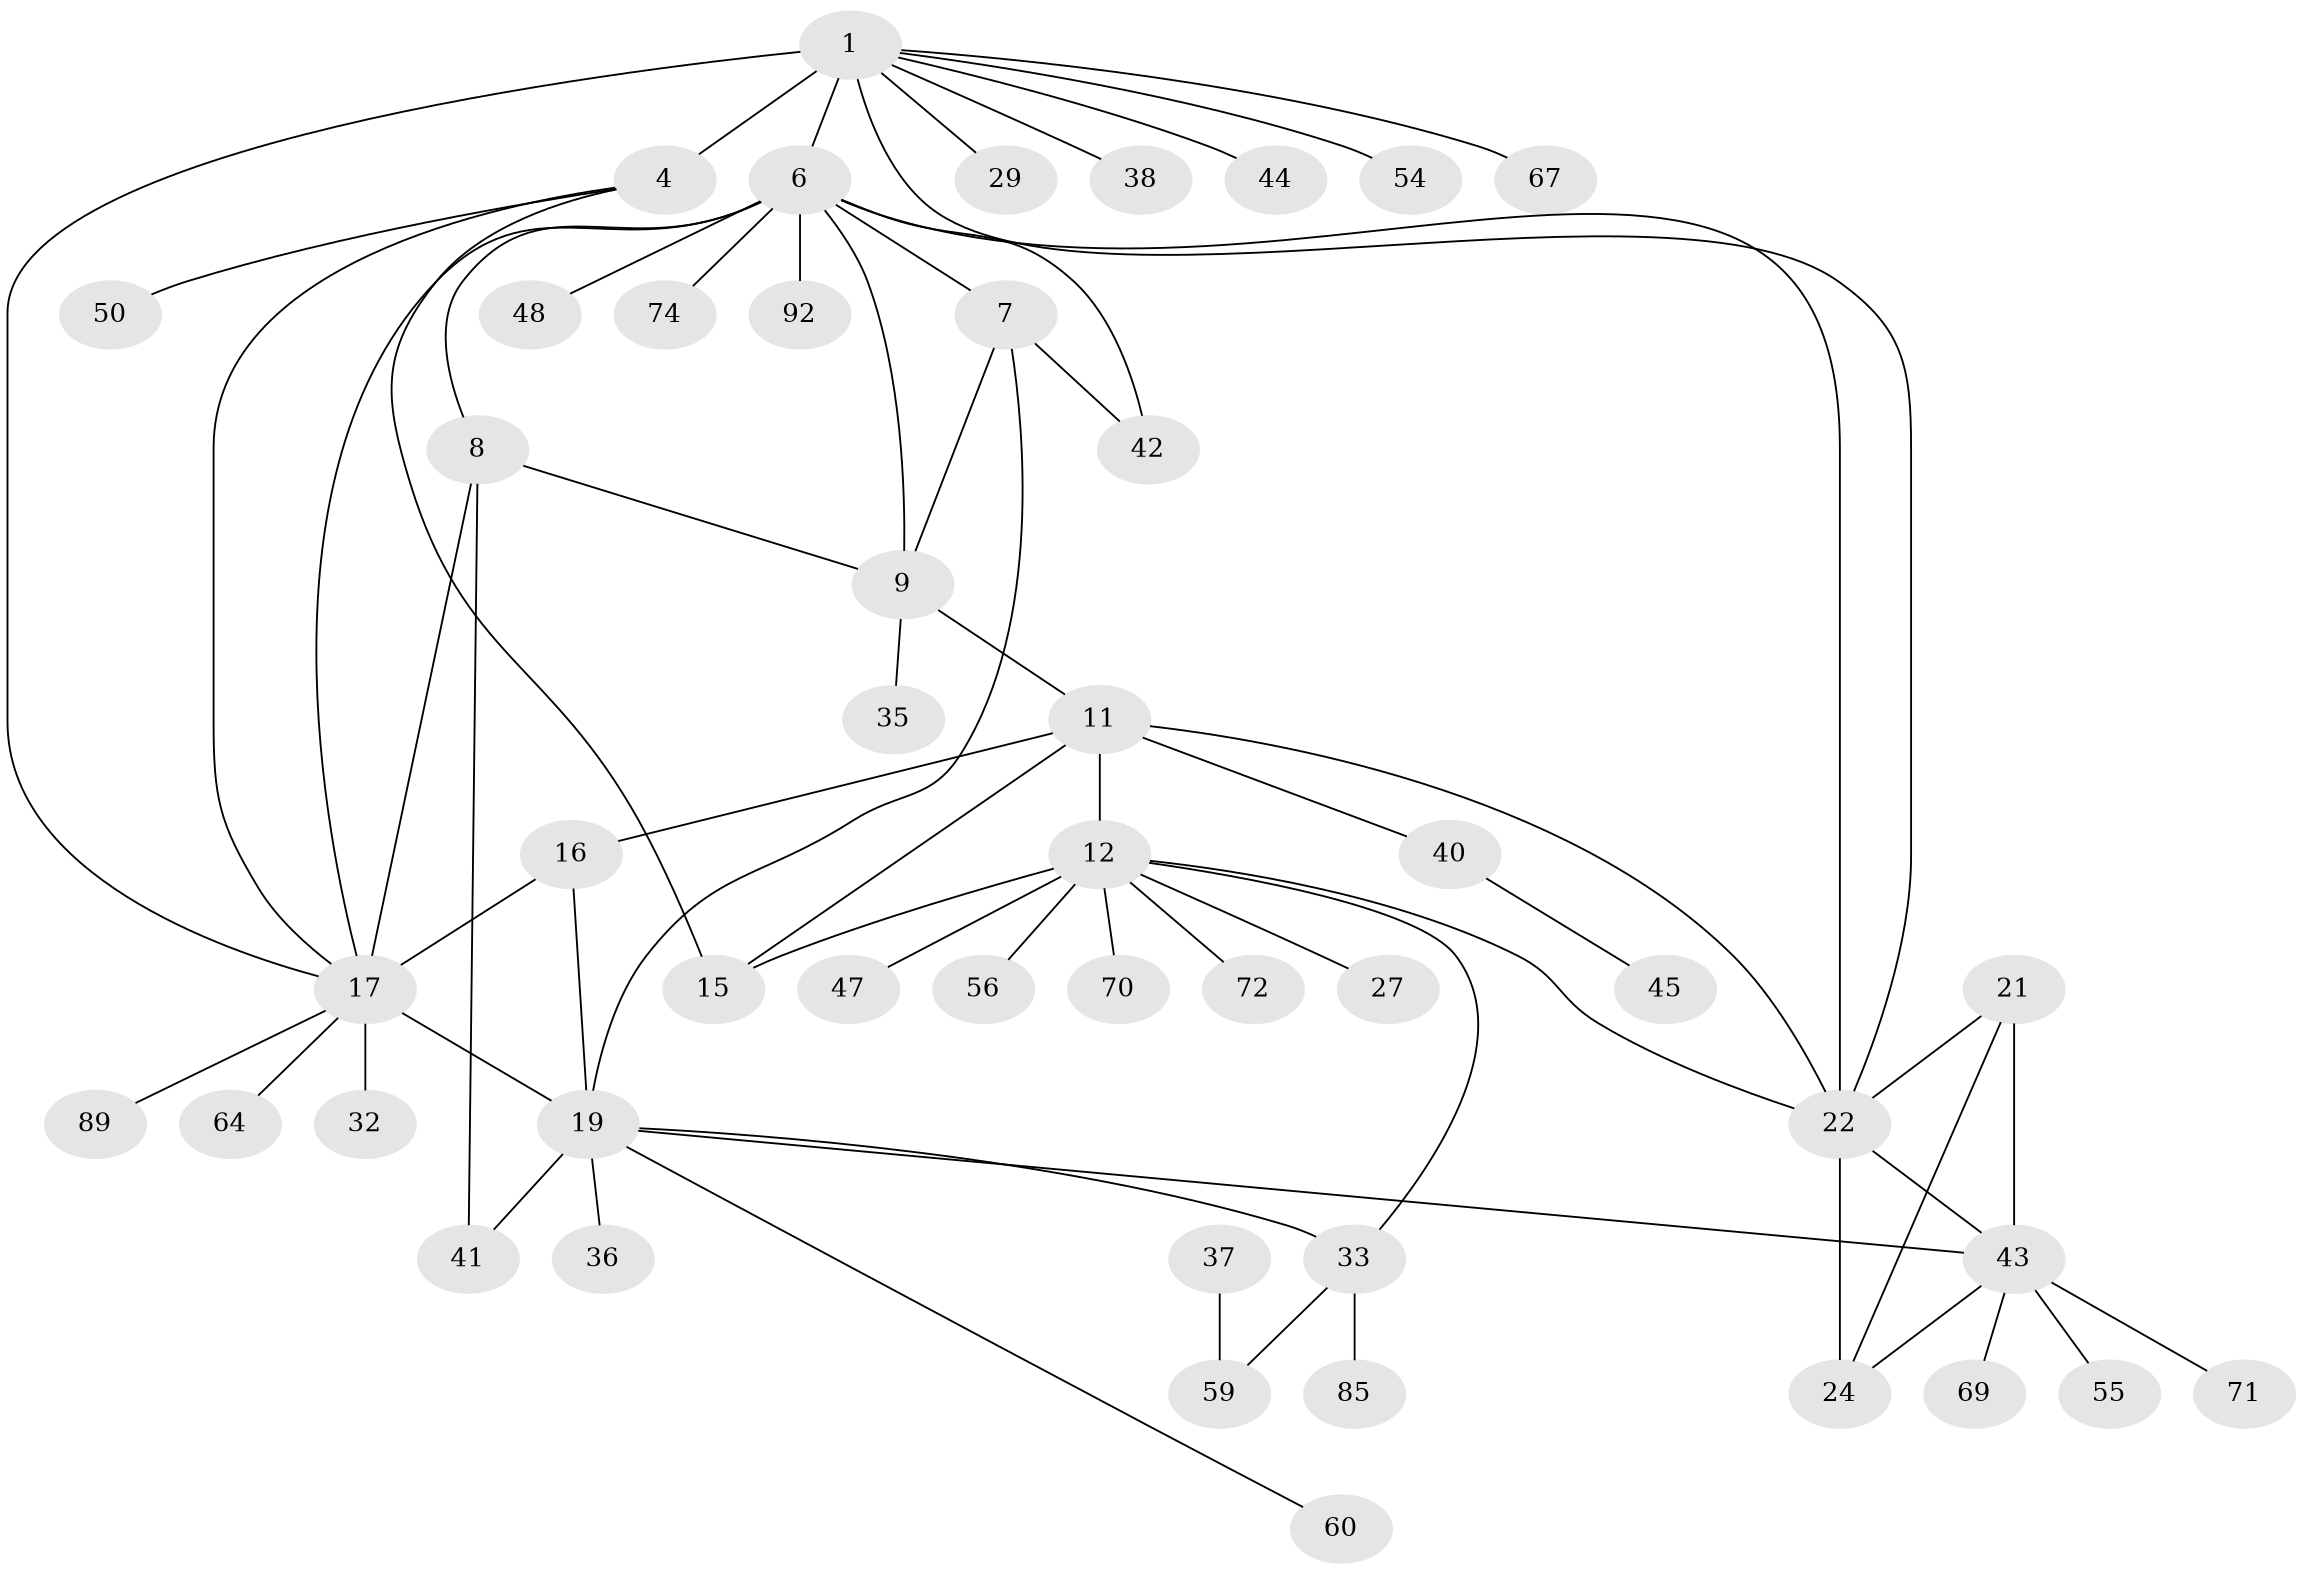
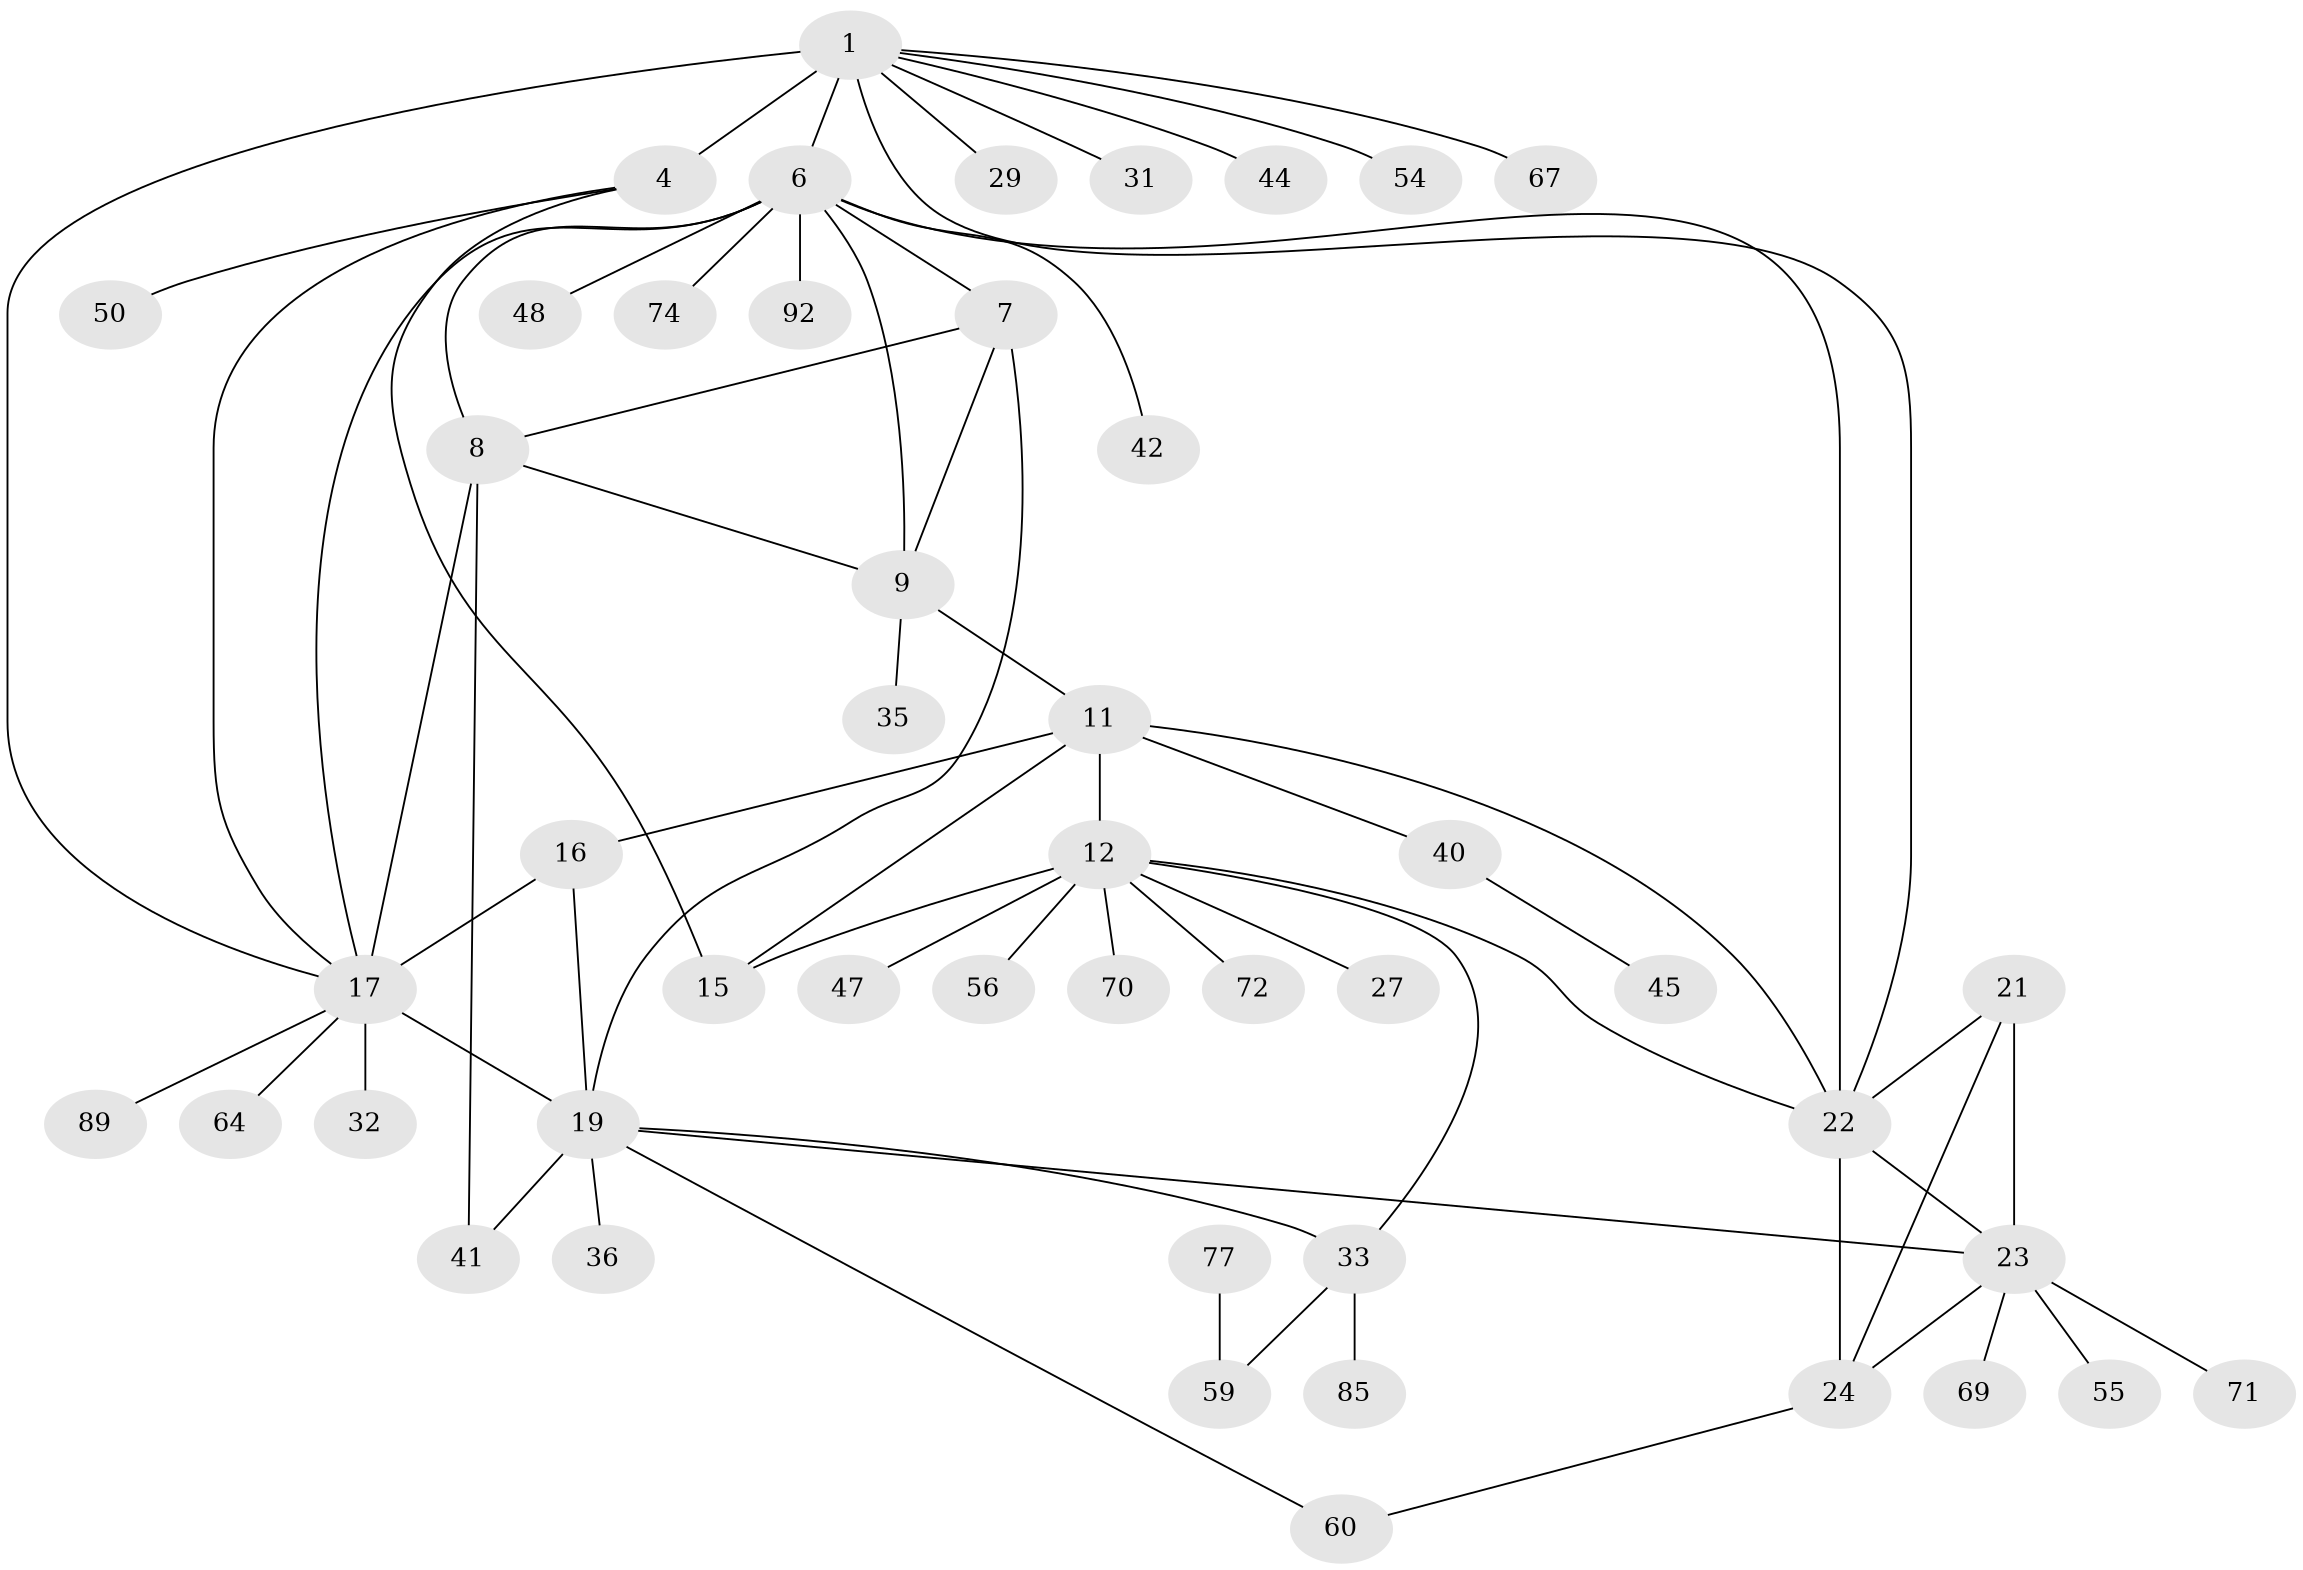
node "38": label "38" -> "31"
edge "7" -- "42": now "7" -- "8"
node "37": label "37" -> "77"
node "43": label "43" -> "23"
edge "24" -- "60": added
